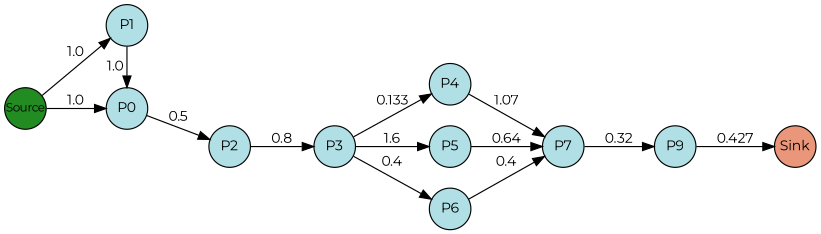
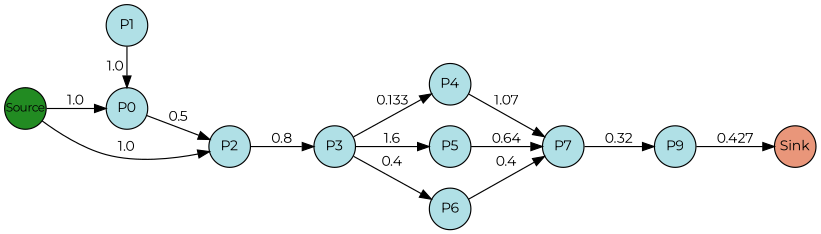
edge "Source" -> "P1": now "Source" -> "P2"
